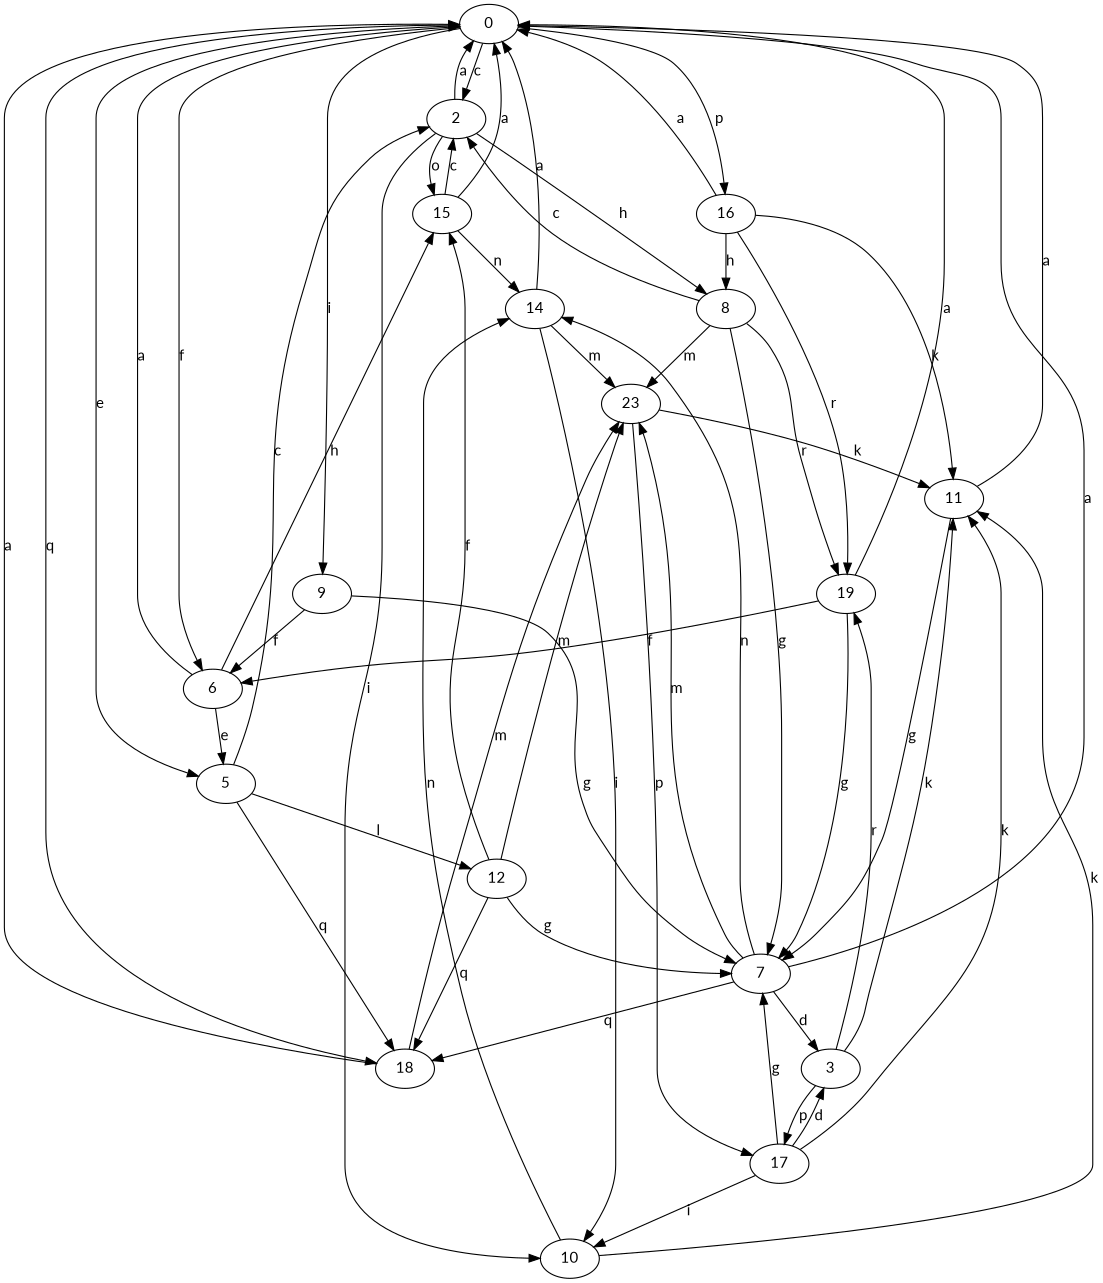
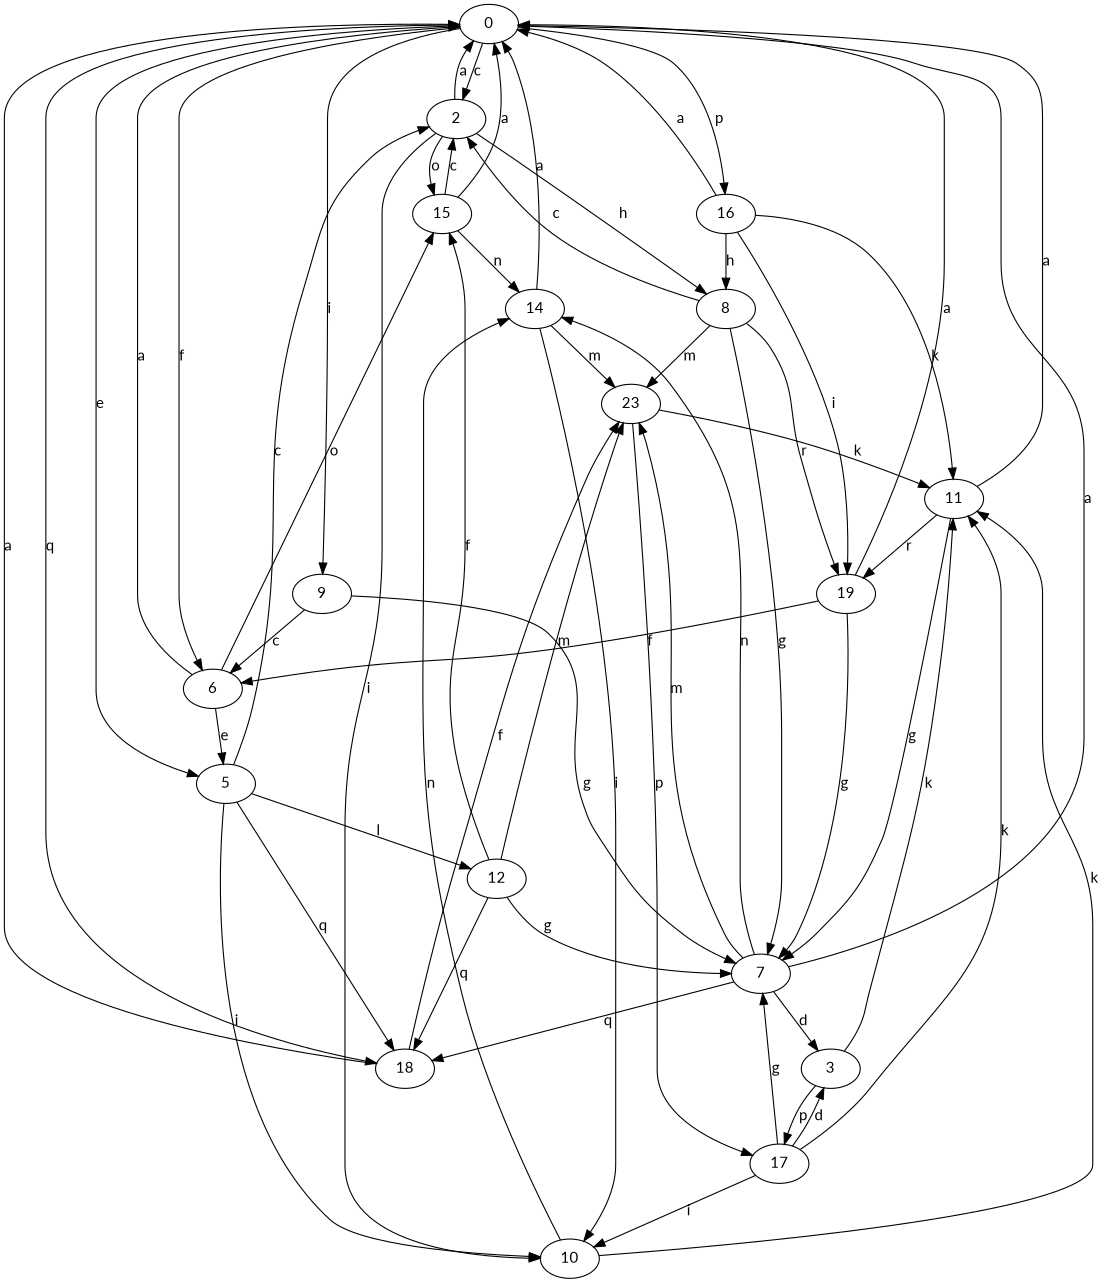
edge "16" -> "19": label "r" -> "i"
edge "6" -> "15": label "h" -> "o"
edge "9" -> "6": label "f" -> "c"
edge "18" -> "23": label "m" -> "f"
edge "3" -> "19": now "11" -> "19"
edge "5" -> "10": added, label "i"
